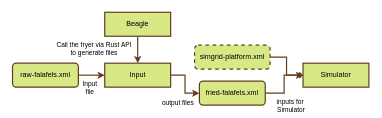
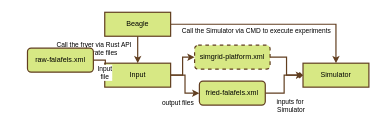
edge "Beagle" -> "Simulator": added, label "Call the Simulator via CMD to execute experiments"
edge "Input" -> "simgrid-platform.xml": added
node "raw-falafels.xml": moved (45, 75) -> (60, 60)
